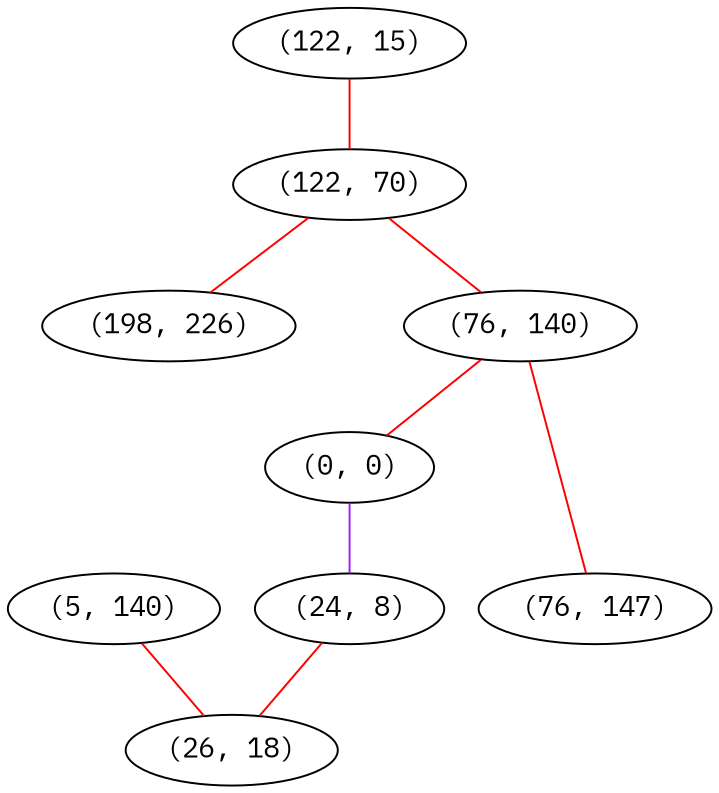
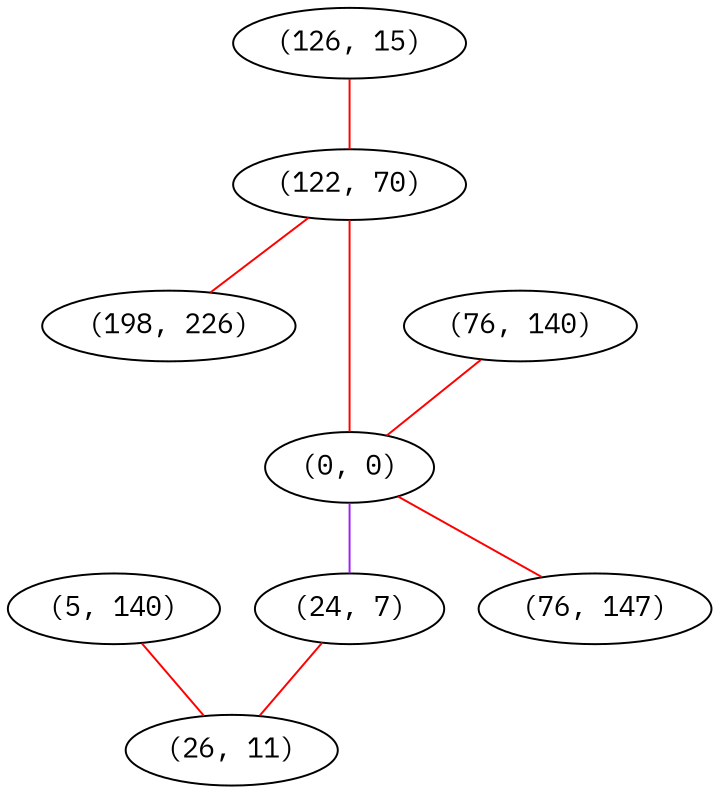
node "(122, 15)": label "(122, 15)" -> "(126, 15)"
edge "(122, 70)" -- "(76, 140)": now "(122, 70)" -- "(0, 0)"
edge "(76, 140)" -- "(76, 147)": now "(0, 0)" -- "(76, 147)"
node "(24, 8)": label "(24, 8)" -> "(24, 7)"
node "(26, 18)": label "(26, 18)" -> "(26, 11)"
